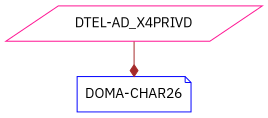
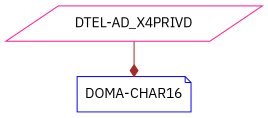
node "DOMA-CHAR26": label "DOMA-CHAR26" -> "DOMA-CHAR16"
